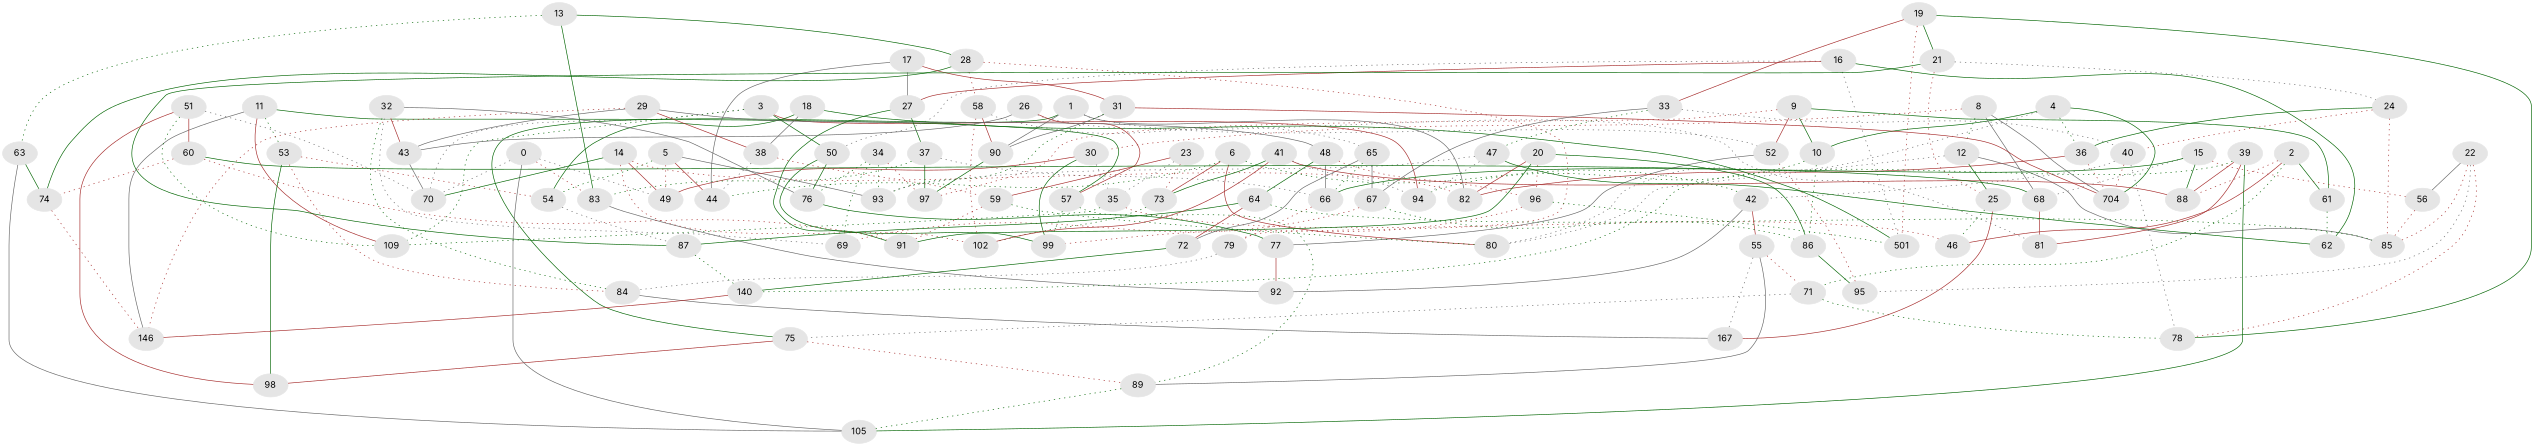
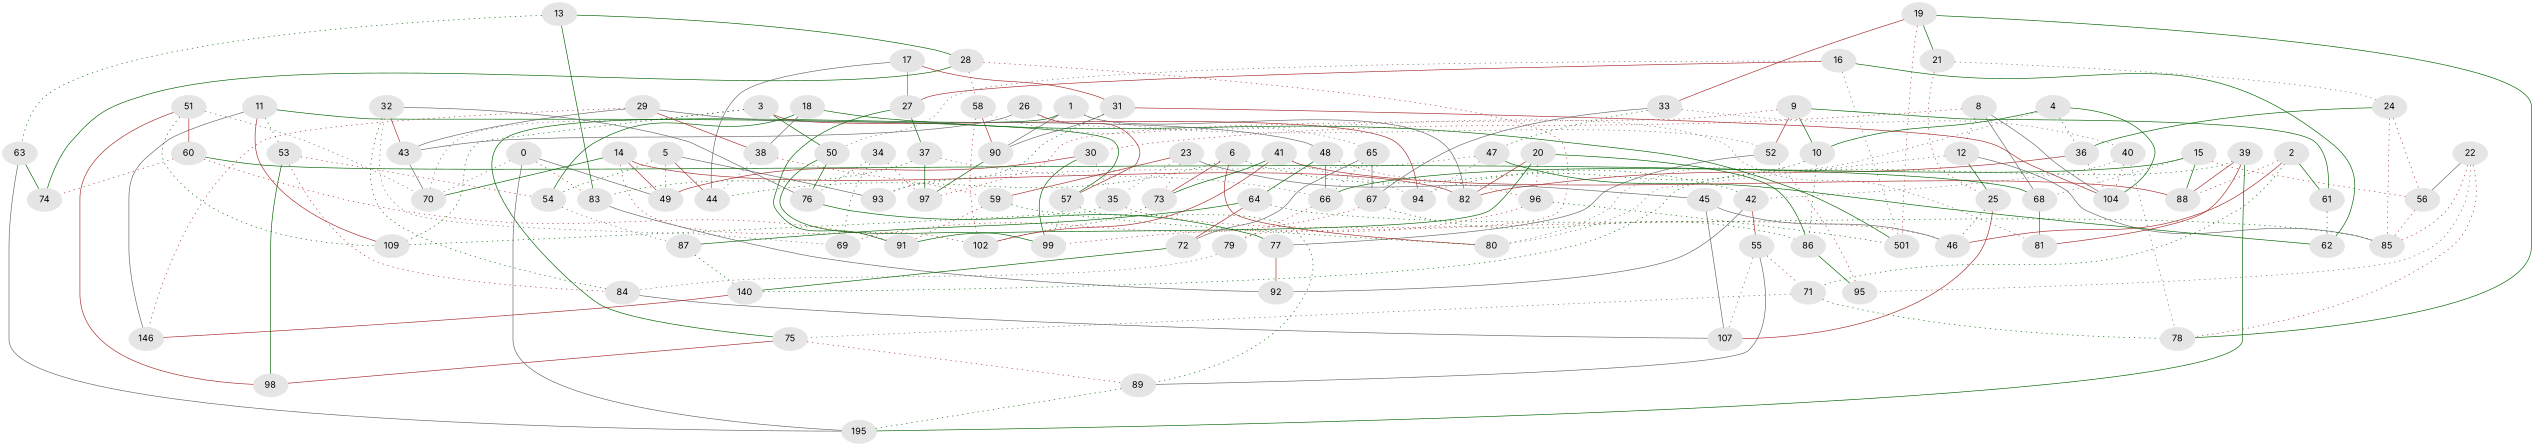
edge "21" -- "87": removed
edge "24" -- "40": now "24" -- "56"
edge "0" -- "49": style dotted -> solid
edge "34" -- "93": removed
edge "14" -- "82": style dotted -> solid
node "45": added
node "704": label "704" -> "104"
edge "74" -- "146": removed
node "167": label "167" -> "107"
node "105": label "105" -> "195"
